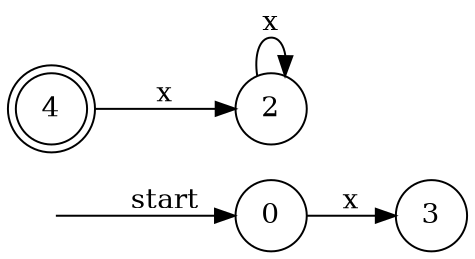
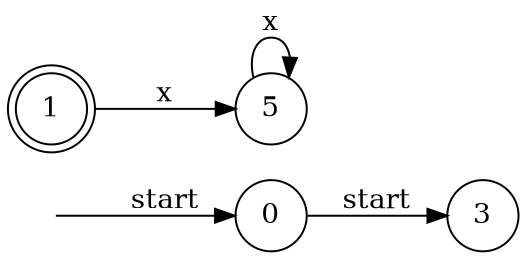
node "4": label "4" -> "1"
node "2": label "2" -> "5"
edge "0" -> "3": label "x" -> "start"
